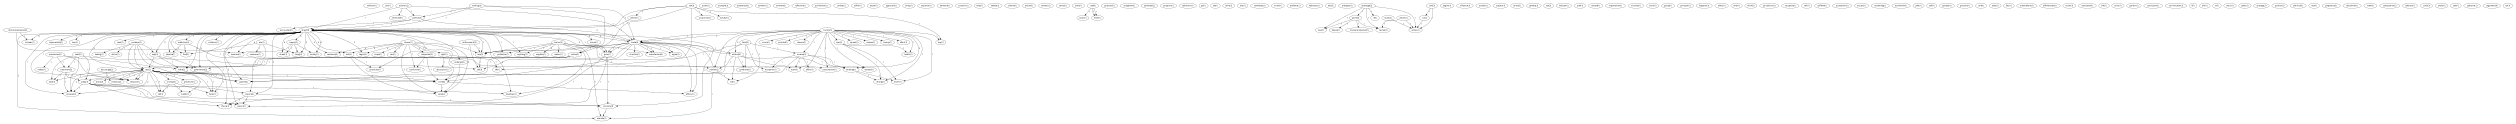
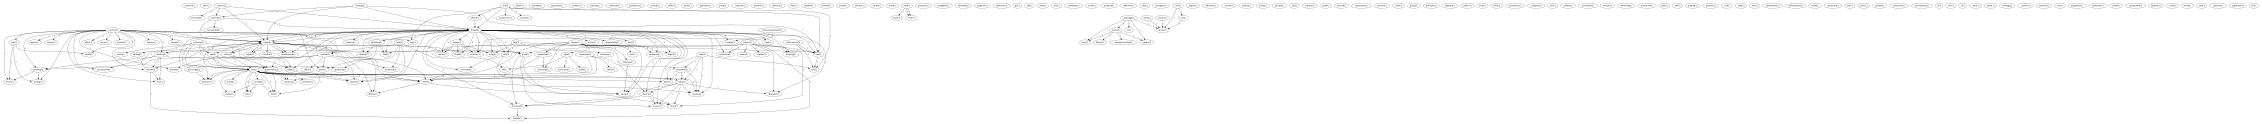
edge "wilson(1)" -> "memst(2)": removed, label "1"
edge "choose(1)" -> "scope(1)": now "right(1)" -> "scope(1)"
edge "drug(39)" -> "dwindle(1)": removed, label "2"
